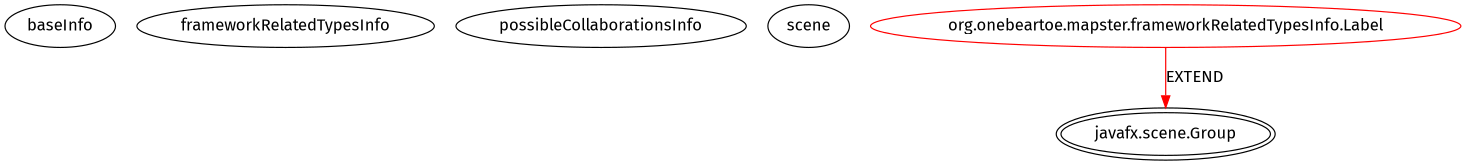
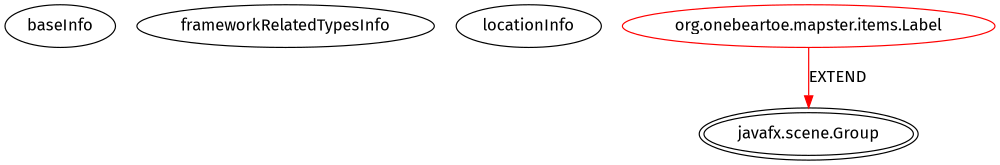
node "possibleCollaborationsInfo": removed
node "scene": label "scene" -> "locationInfo"
node "org.onebeartoe.mapster.frameworkRelatedTypesInfo.Label": label "org.onebeartoe.mapster.frameworkRelatedTypesInfo.Label" -> "org.onebeartoe.mapster.items.Label"
